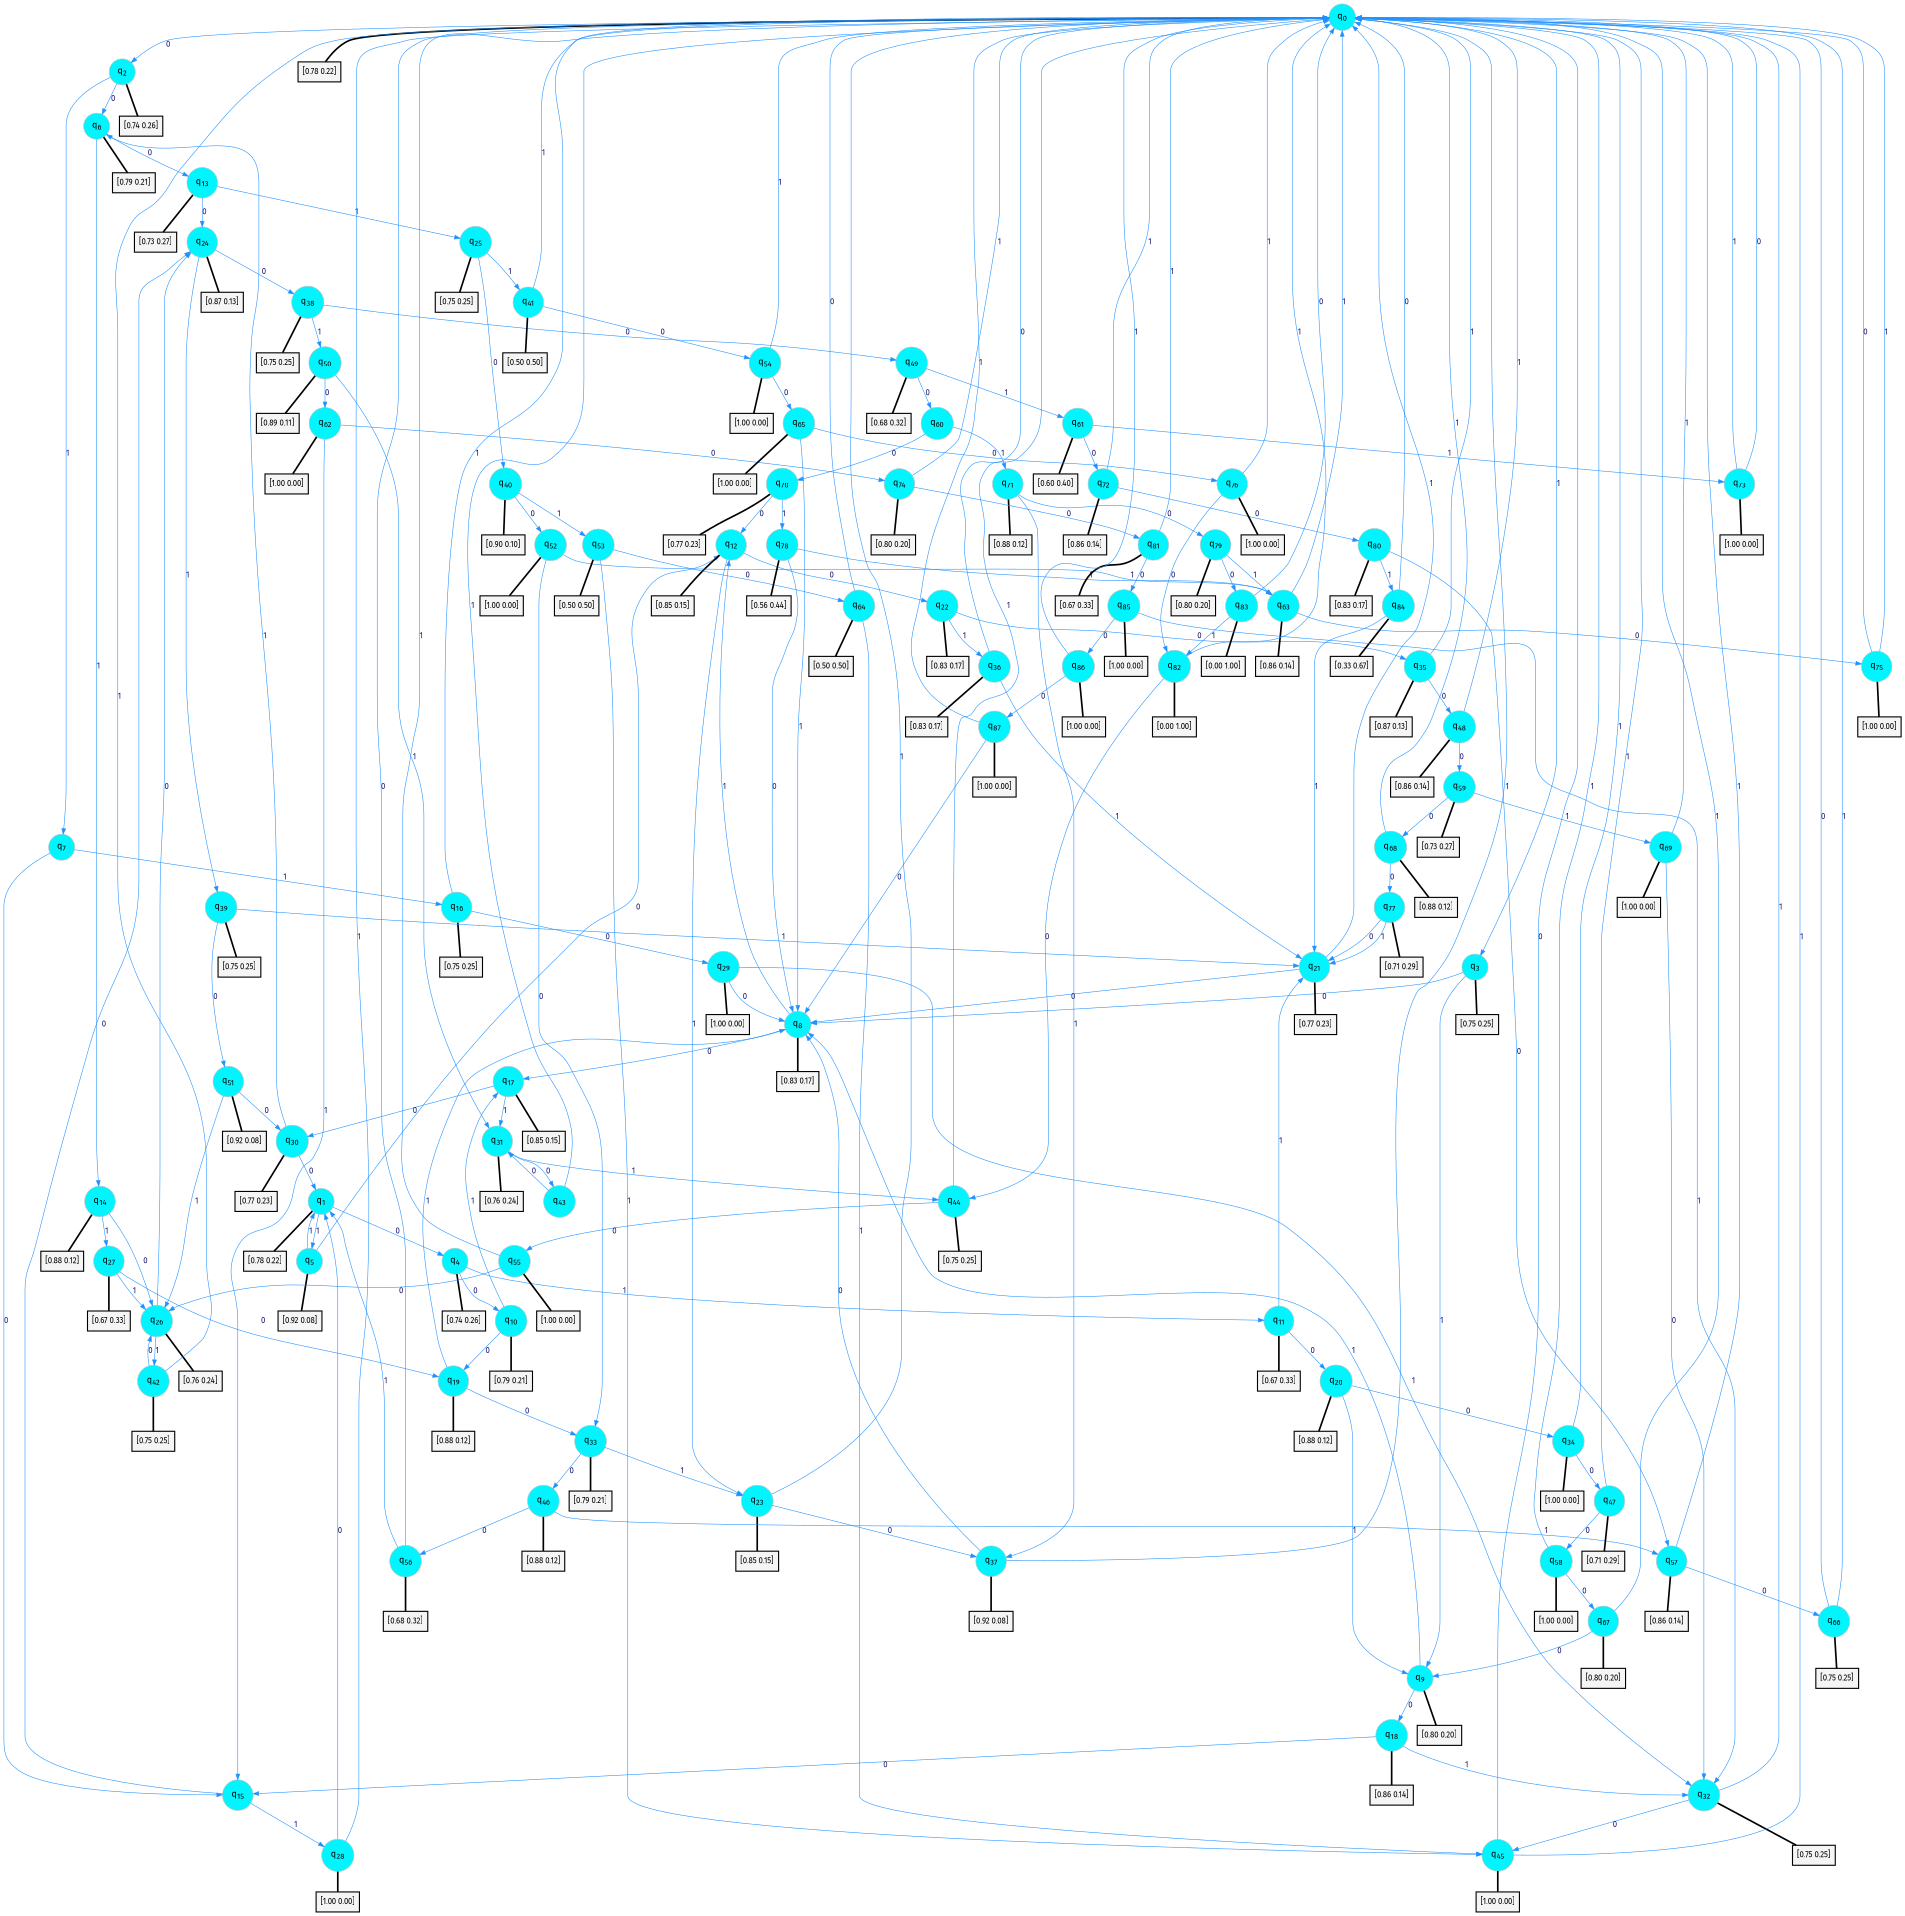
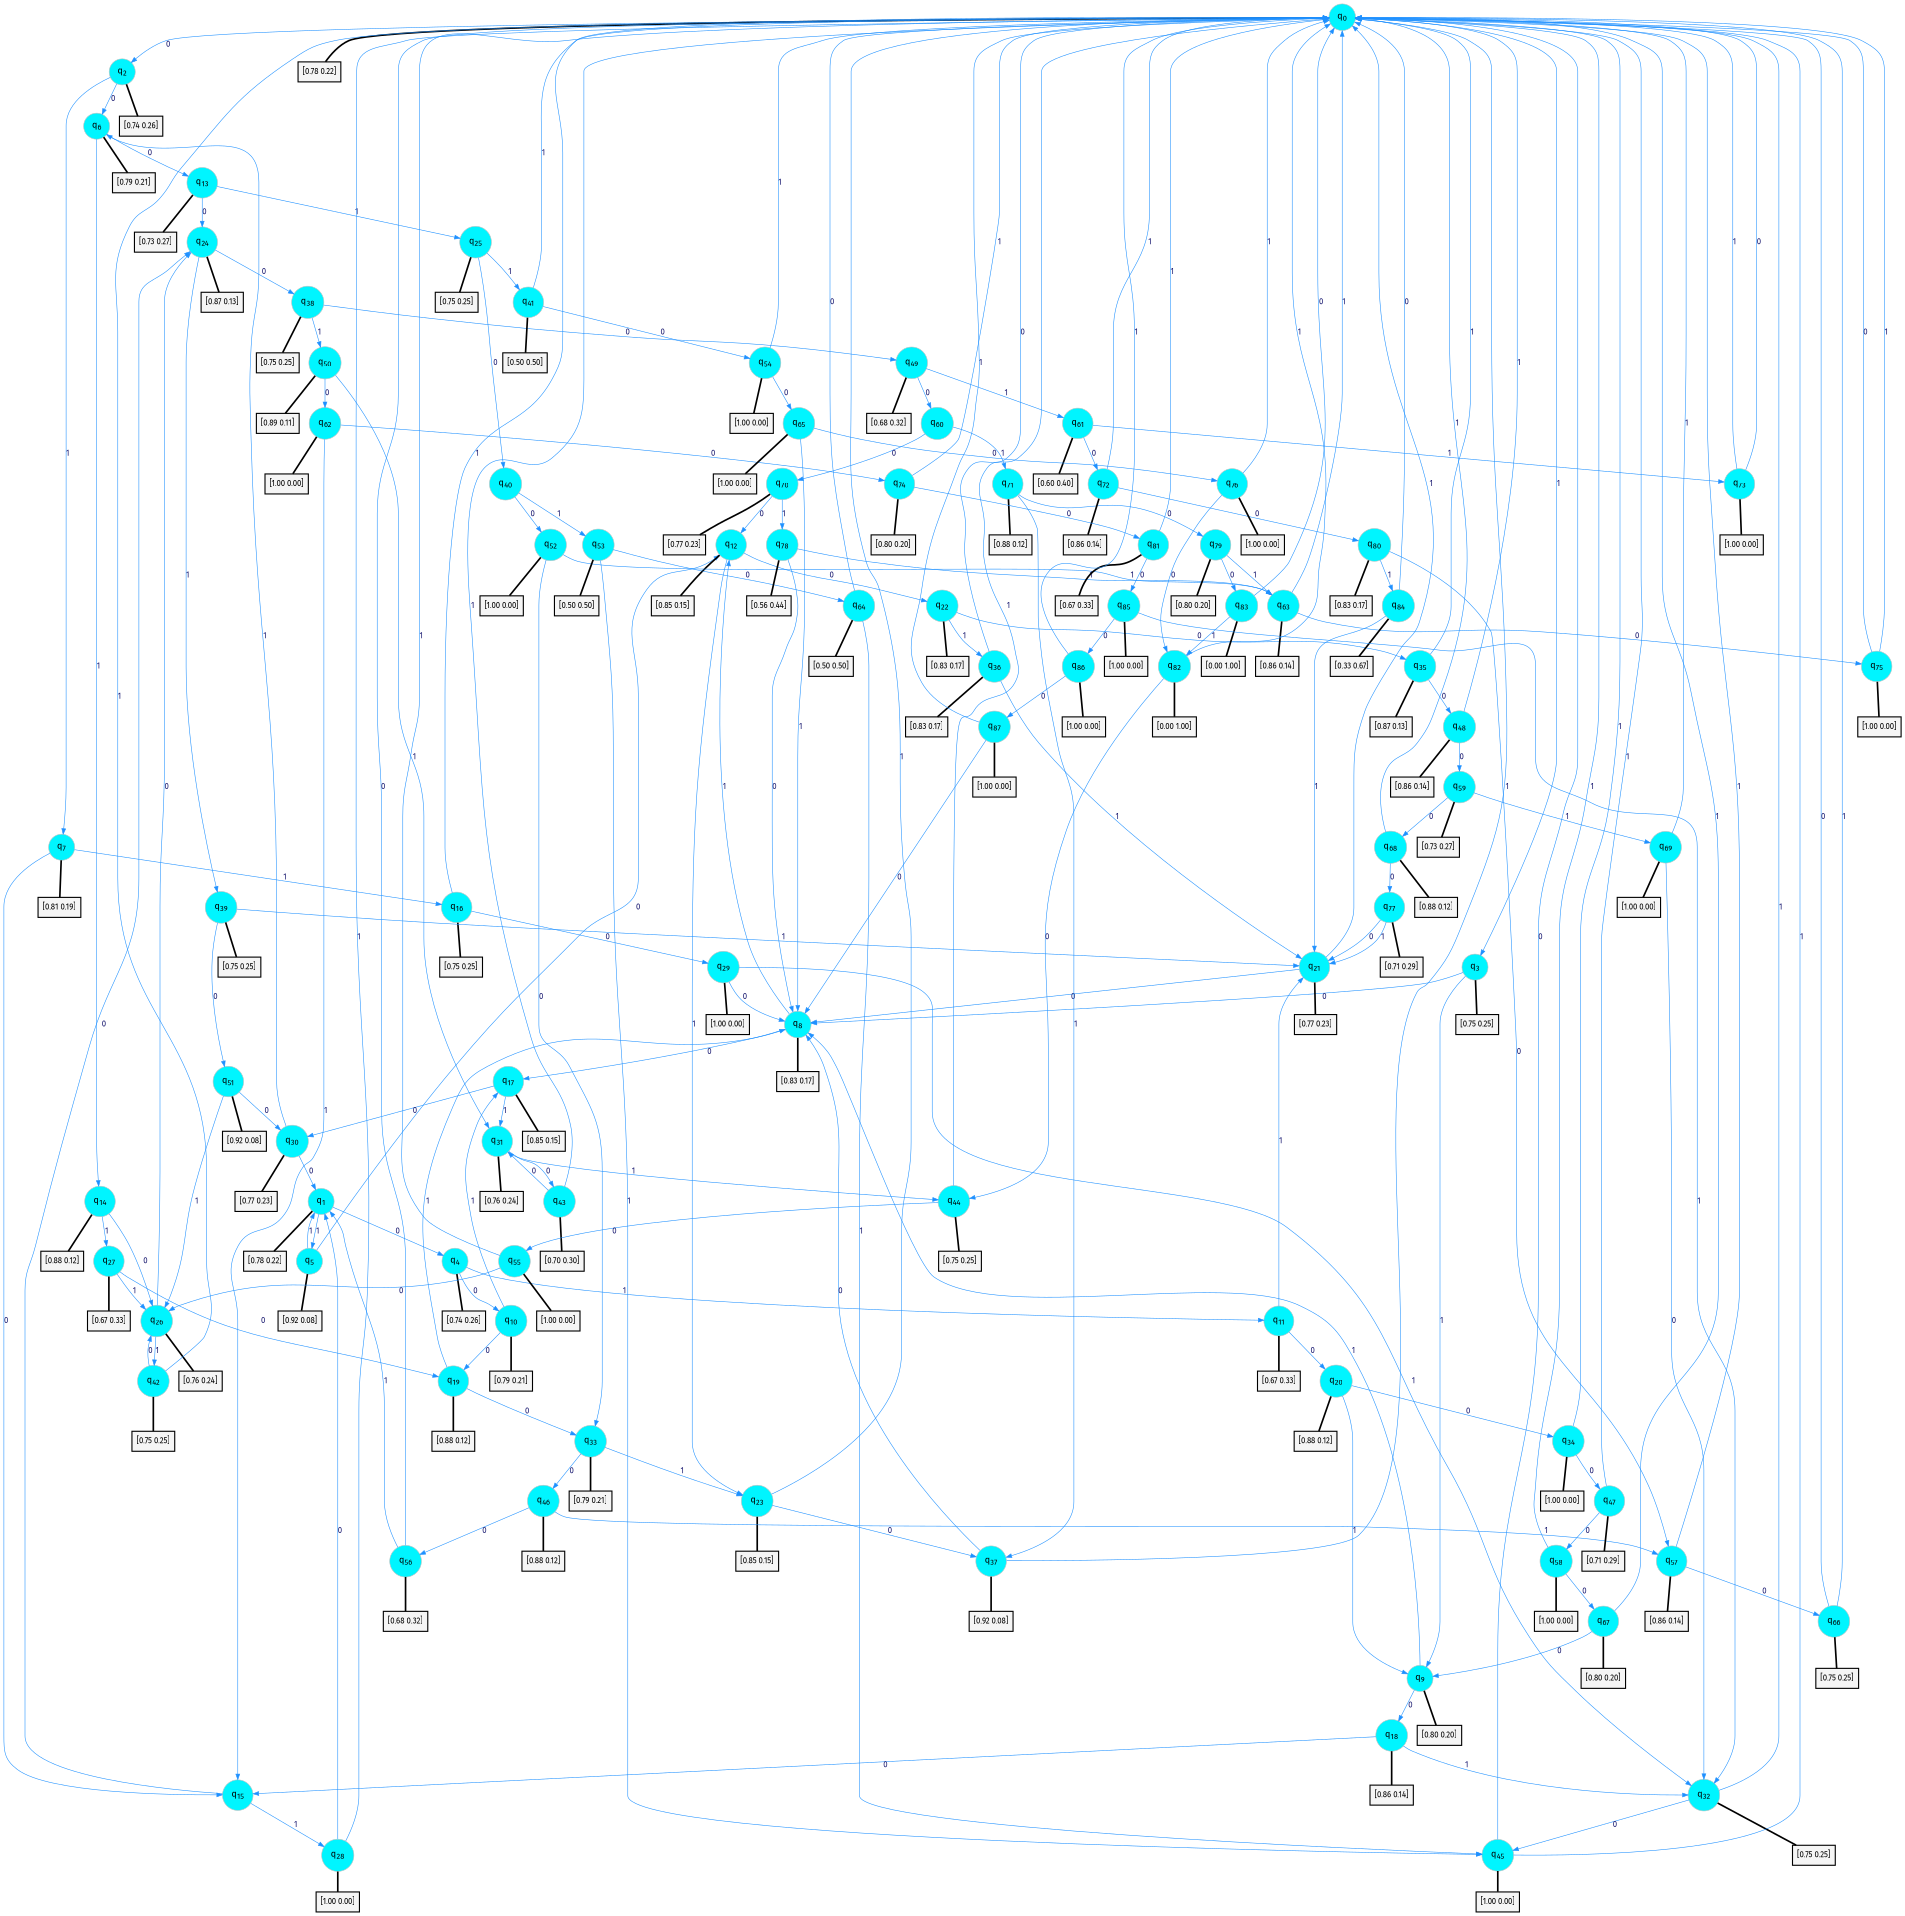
node "[0.90 0.10]": removed
node "[0.81 0.19]": added
node "[0.70 0.30]": added
